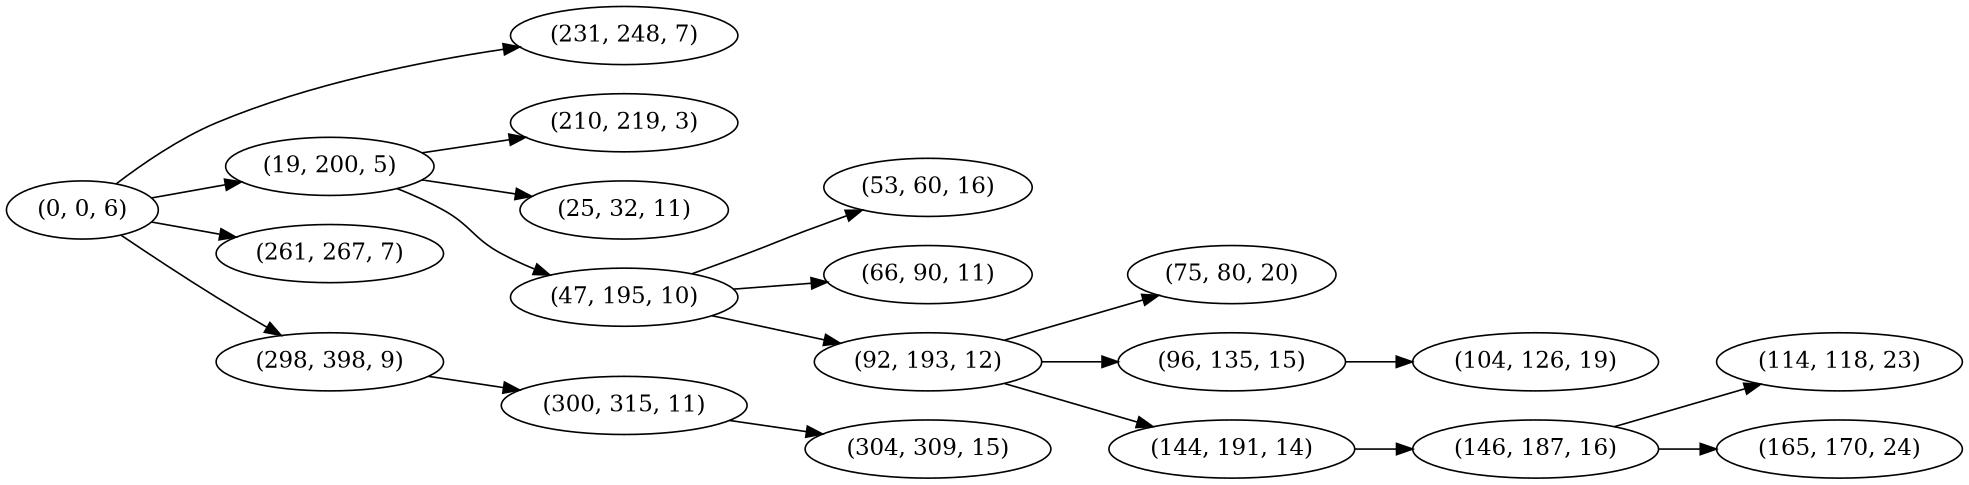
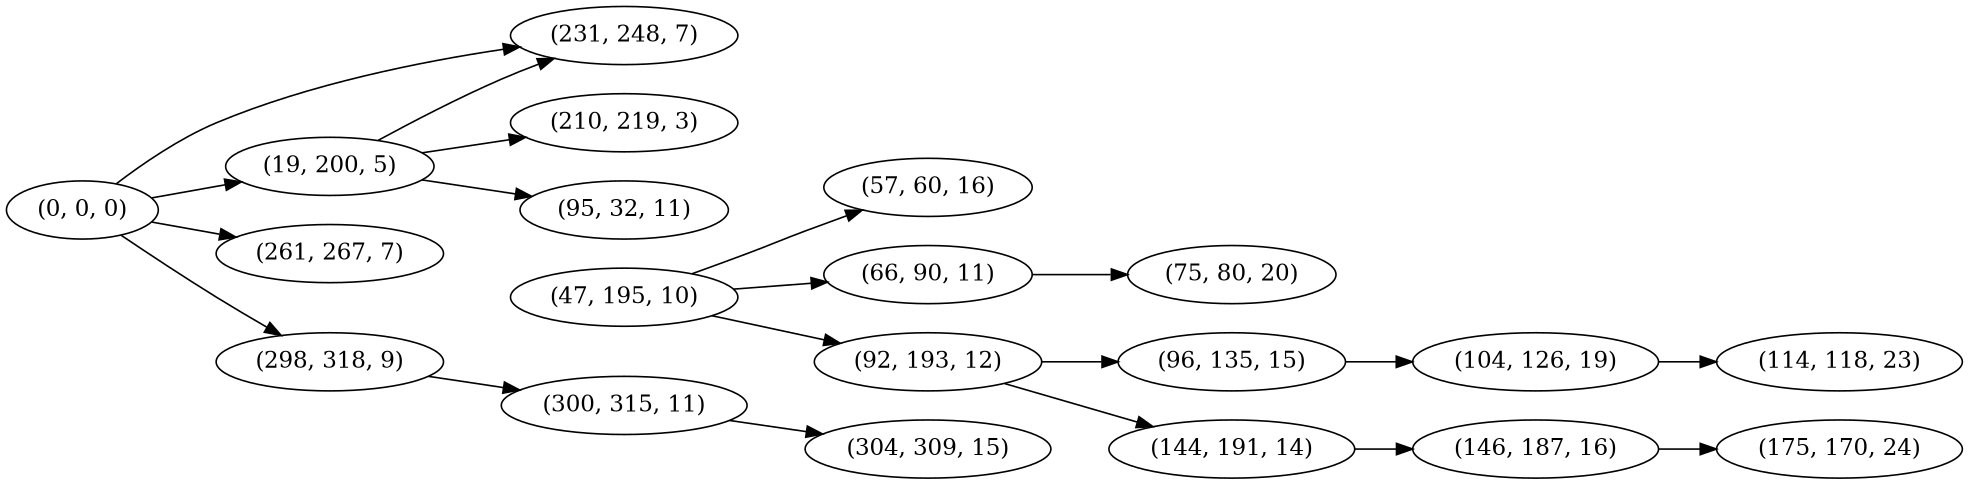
node "(53, 60, 16)": label "(53, 60, 16)" -> "(57, 60, 16)"
node "(0, 0, 6)": label "(0, 0, 6)" -> "(0, 0, 0)"
node "(25, 32, 11)": label "(25, 32, 11)" -> "(95, 32, 11)"
edge "(19, 200, 5)" -> "(47, 195, 10)": now "(19, 200, 5)" -> "(231, 248, 7)"
edge "(92, 193, 12)" -> "(75, 80, 20)": now "(66, 90, 11)" -> "(75, 80, 20)"
node "(298, 398, 9)": label "(298, 398, 9)" -> "(298, 318, 9)"
edge "(146, 187, 16)" -> "(114, 118, 23)": now "(104, 126, 19)" -> "(114, 118, 23)"
node "(165, 170, 24)": label "(165, 170, 24)" -> "(175, 170, 24)"
